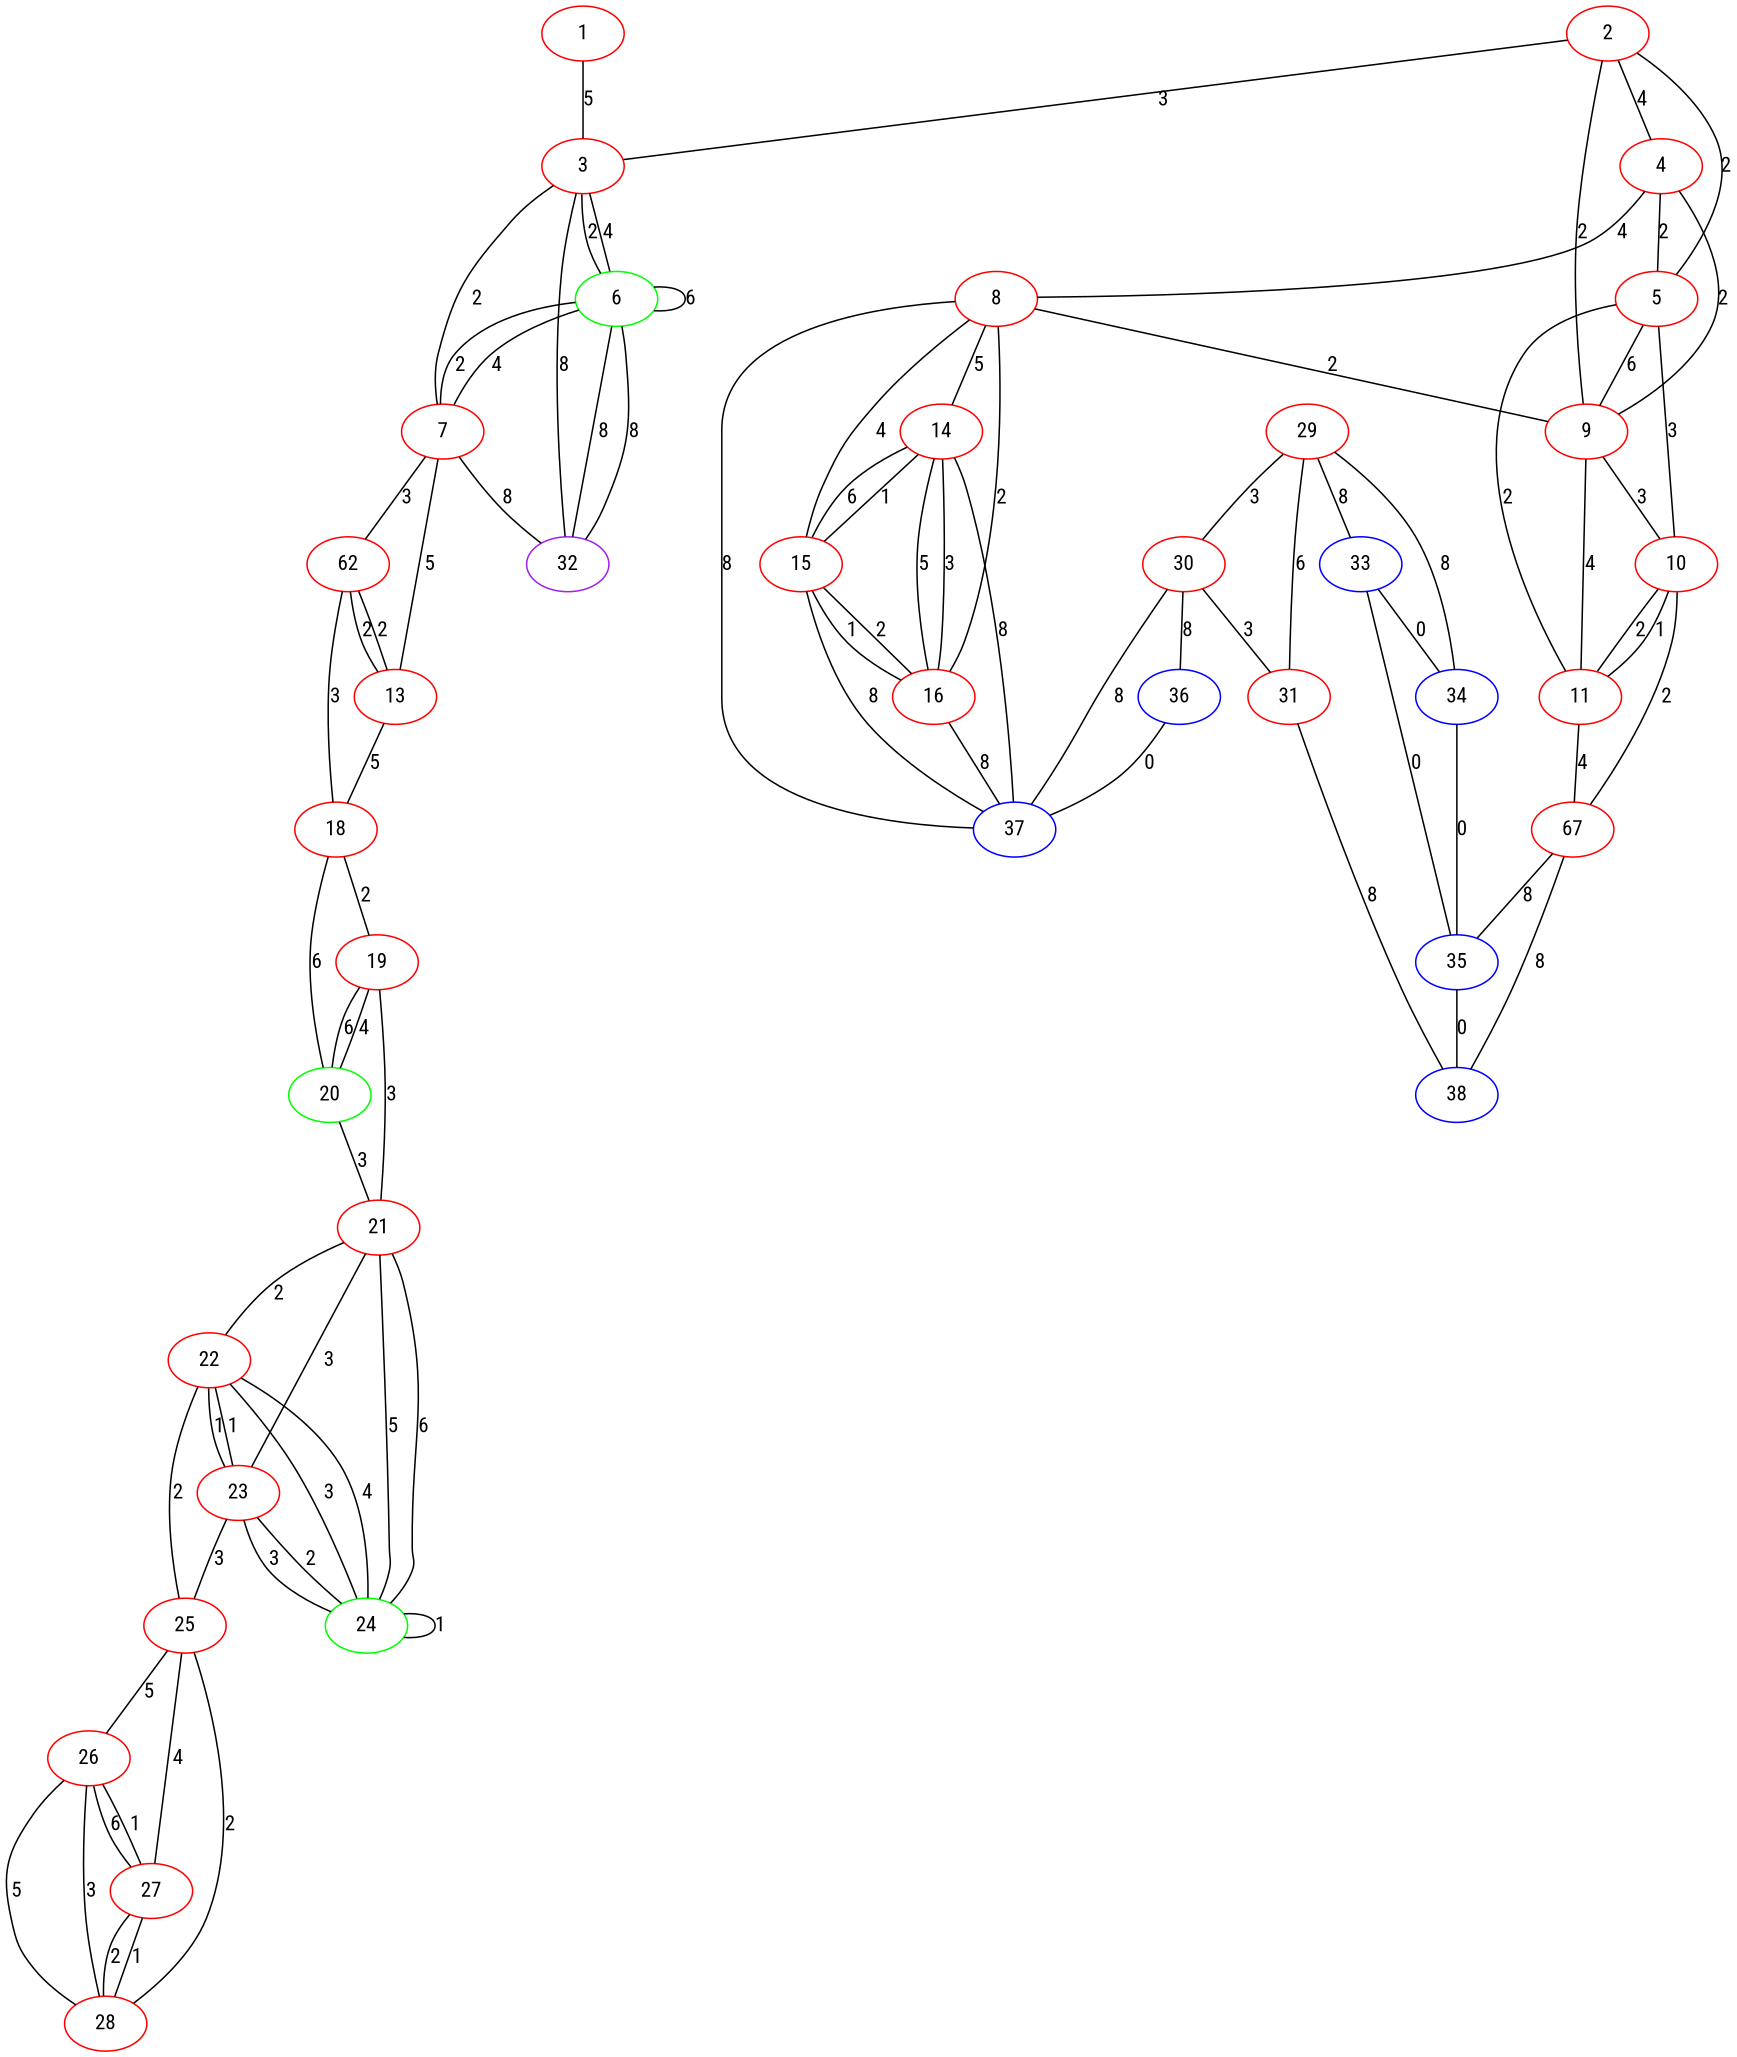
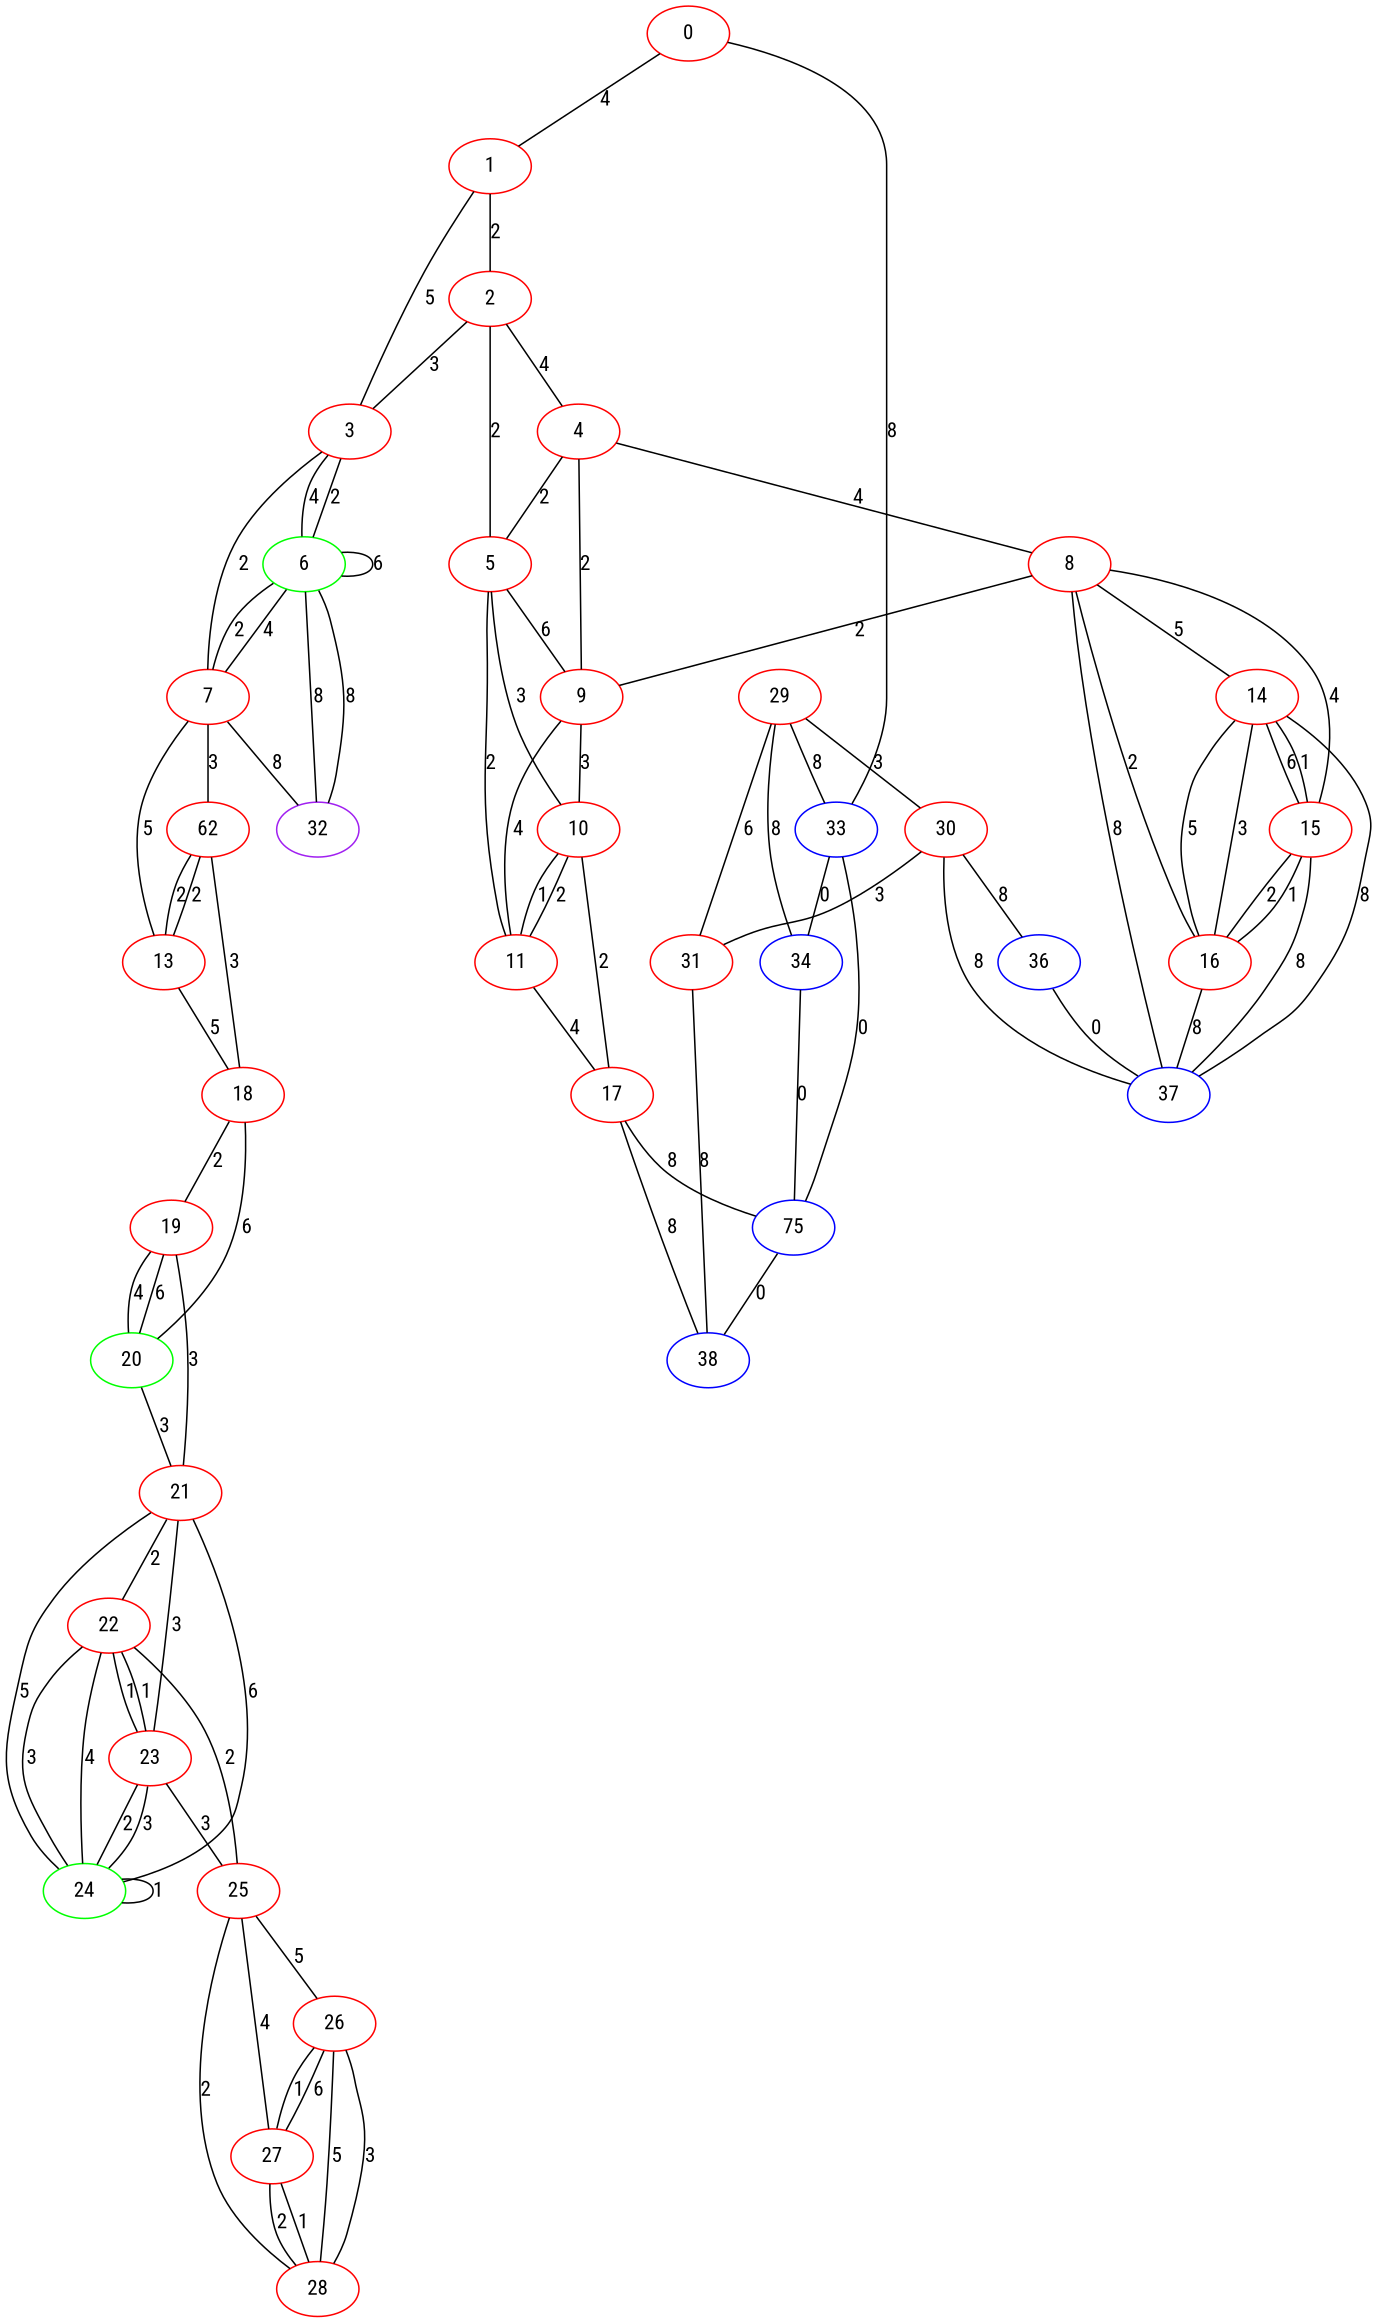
node "0": added
edge "2" -- "9": now "2" -- "1"
edge "3" -- "32": removed, label "8"
node "67": label "67" -> "17"
node "35": label "35" -> "75"
